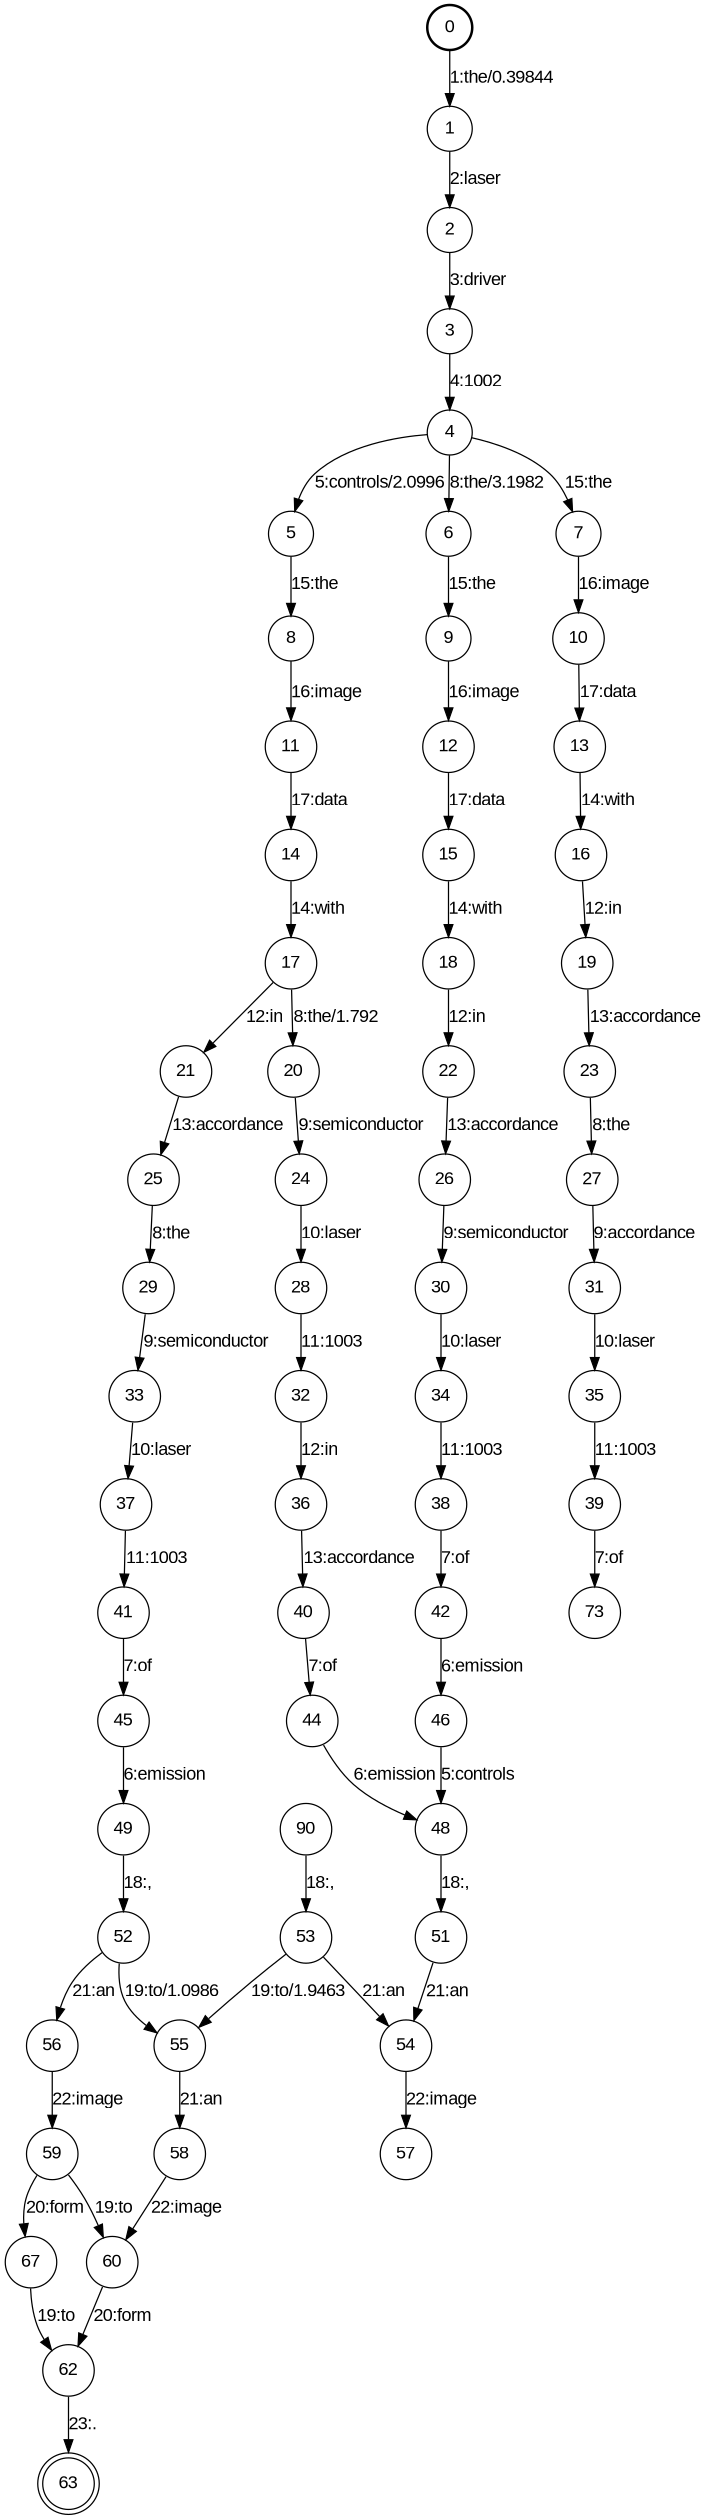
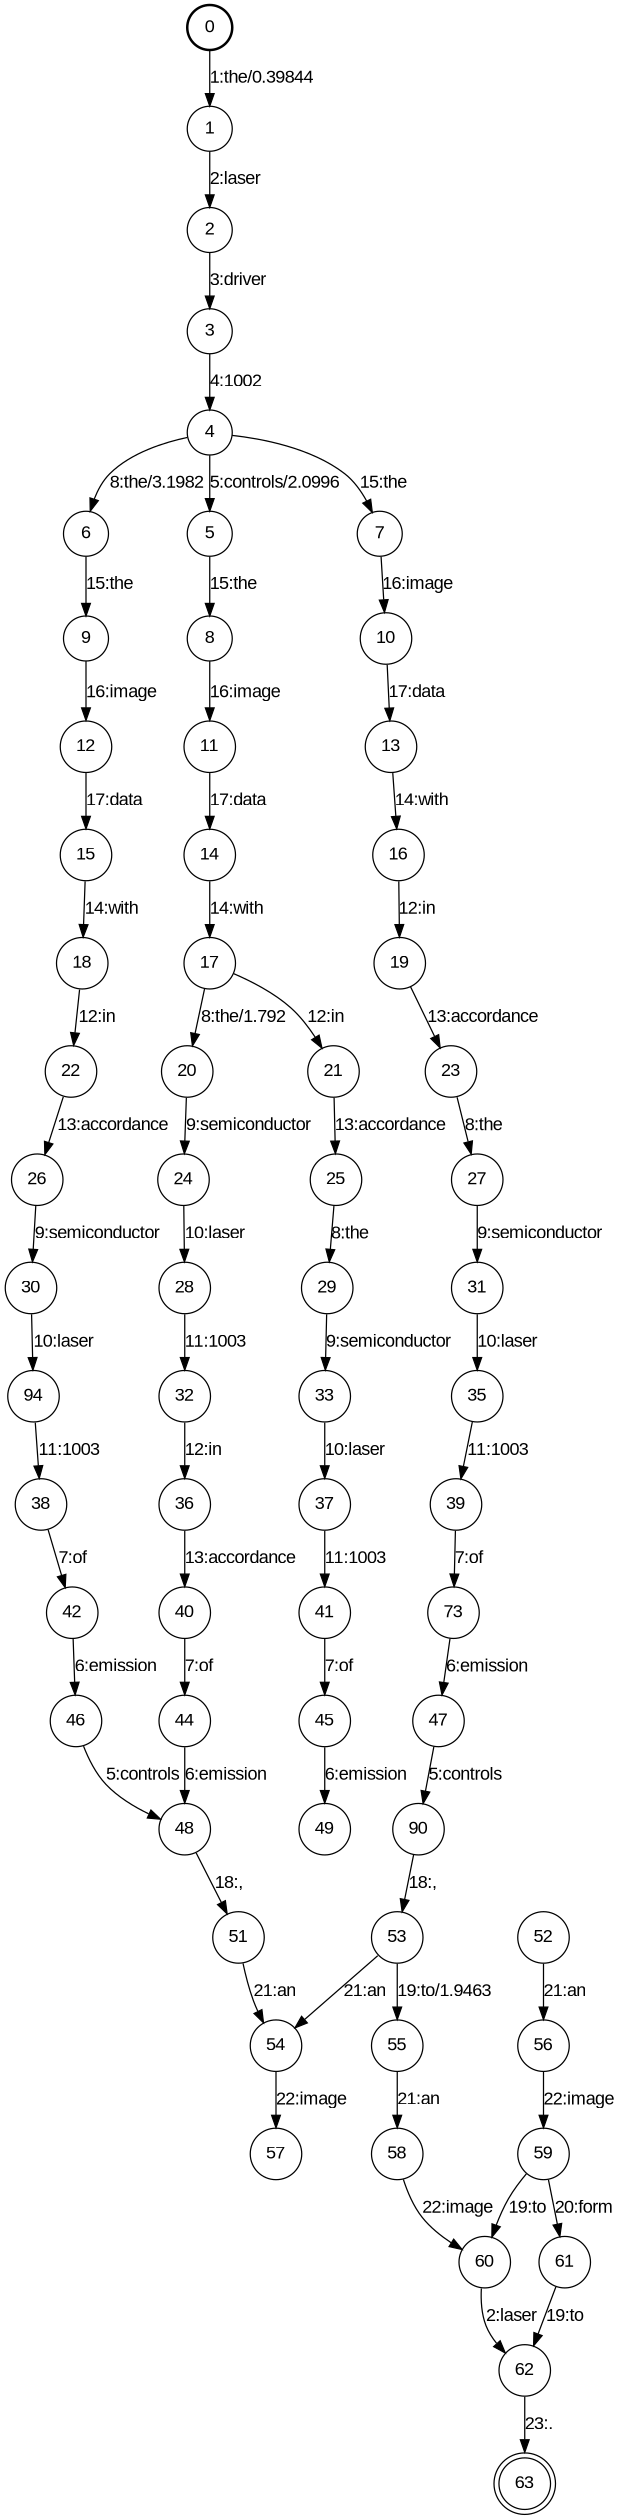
edge "27" -> "31": label "9:accordance" -> "9:semiconductor"
node "34": label "34" -> "94"
node "47": added
edge "49" -> "52": removed, label "18:,"
edge "52" -> "55": removed, label "19:to/1.0986"
node "67": label "67" -> "61"
edge "60" -> "62": label "20:form" -> "2:laser"
